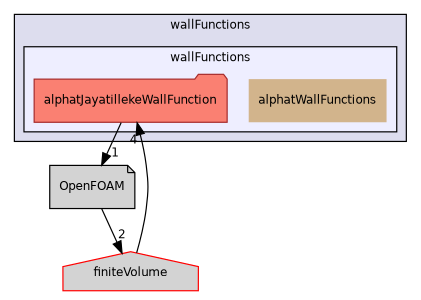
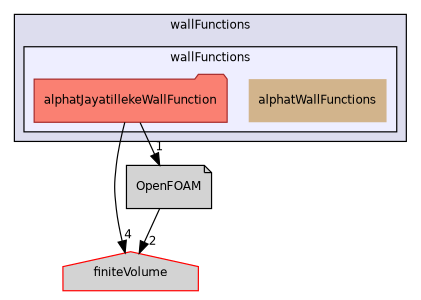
edge "finiteVolume" -> "alphatJayatillekeWallFunction": reversed
